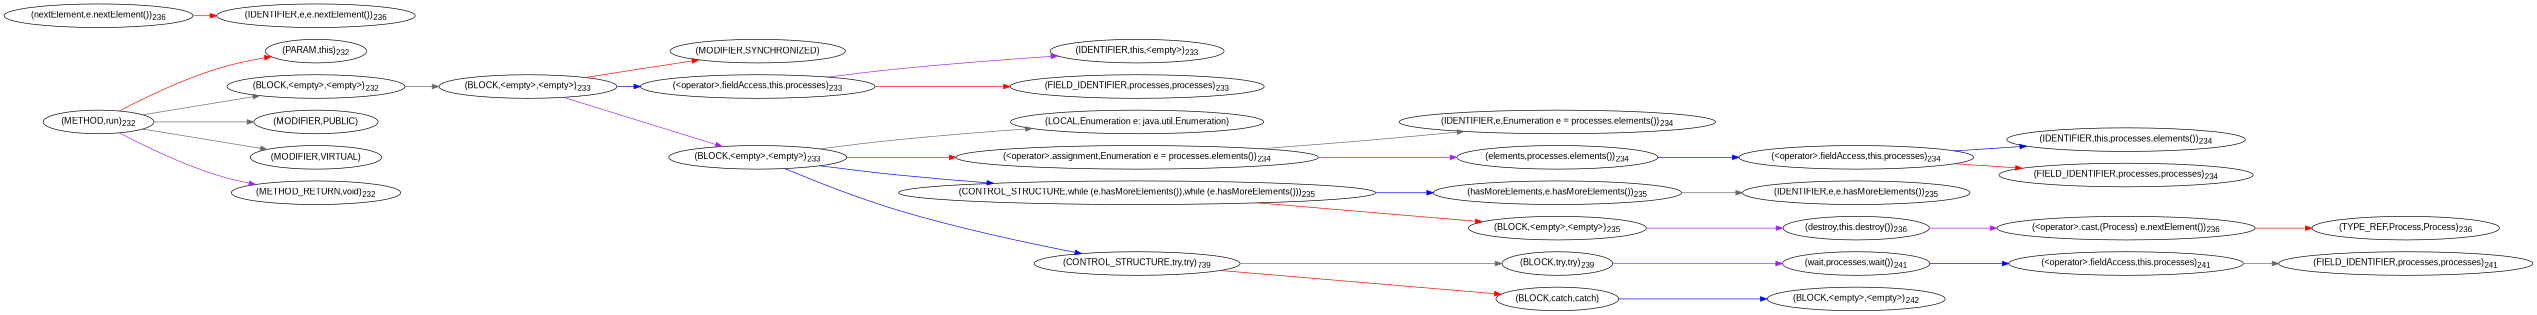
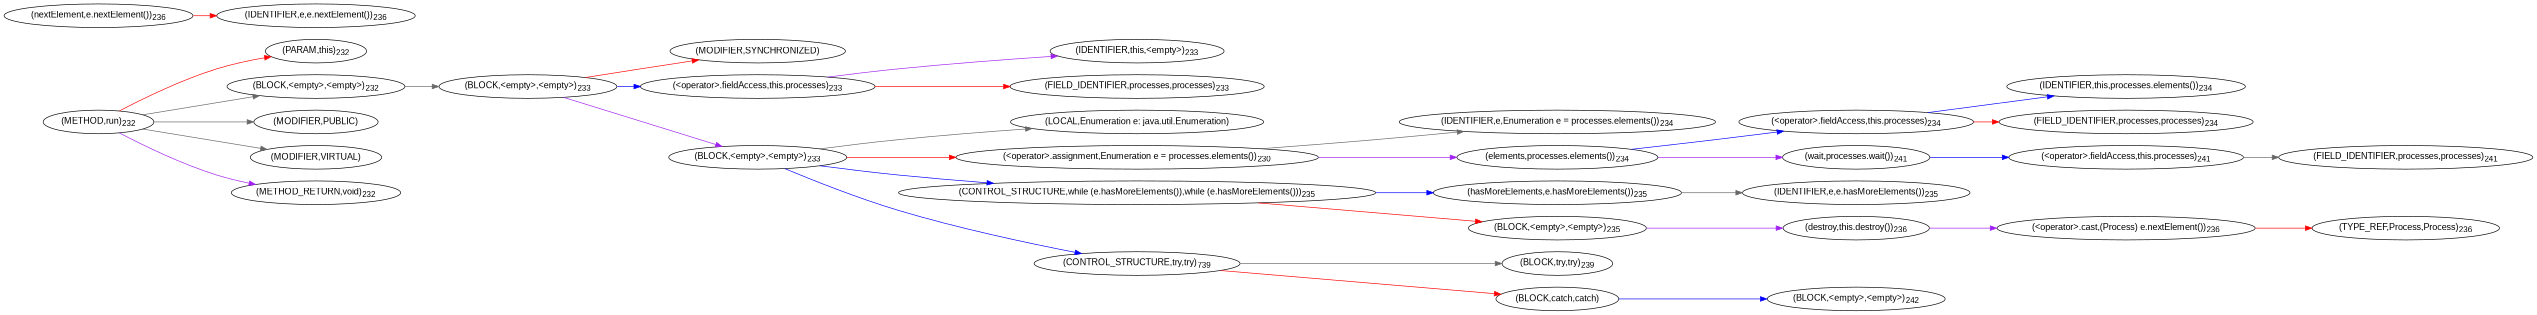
node "(<operator>.assignment,Enumeration e = processes.elements())": text "234" -> "230"
edge "(BLOCK,try,try)" -> "(wait,processes.wait())": now "(elements,processes.elements())" -> "(wait,processes.wait())"
